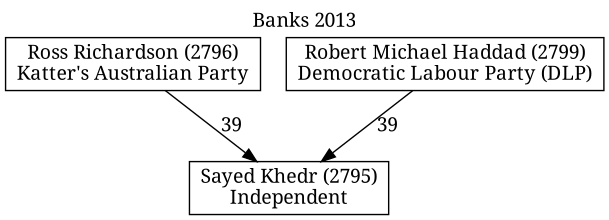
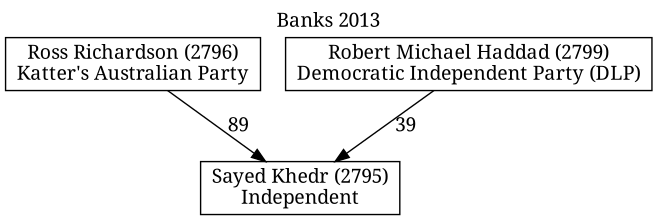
node "Robert Michael Haddad (2799) Democratic Labour Party (DLP)": label "Robert Michael Haddad (2799) Democratic Labour Party (DLP)" -> "Robert Michael Haddad (2799) Democratic Independent Party (DLP)"
edge "Ross Richardson (2796) Katter's Australian Party" -> "Sayed Khedr (2795) Independent": label "39" -> "89"
